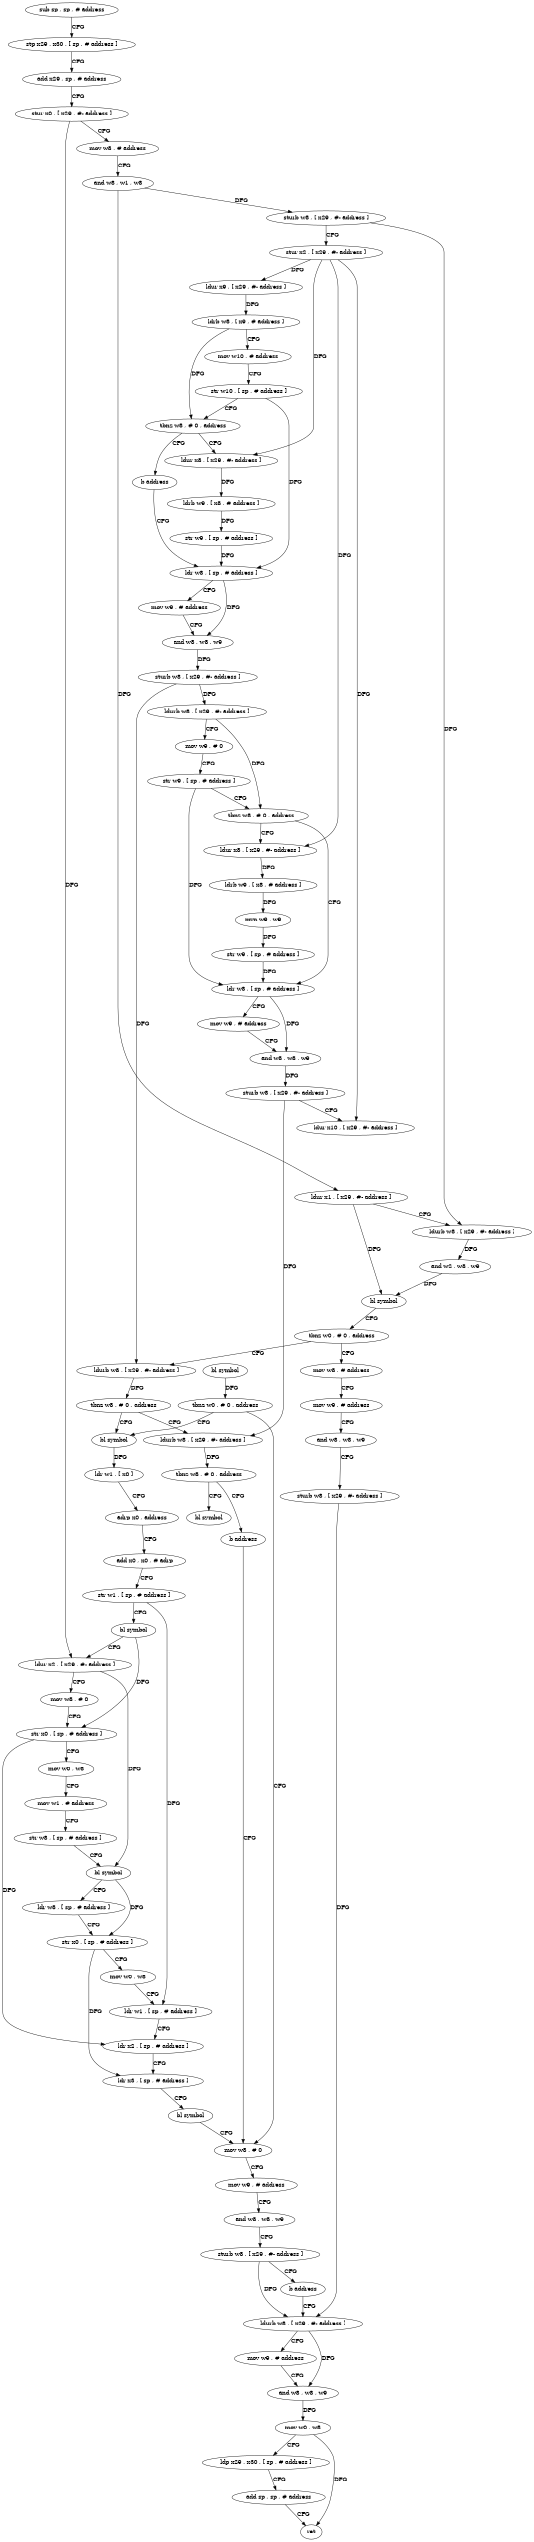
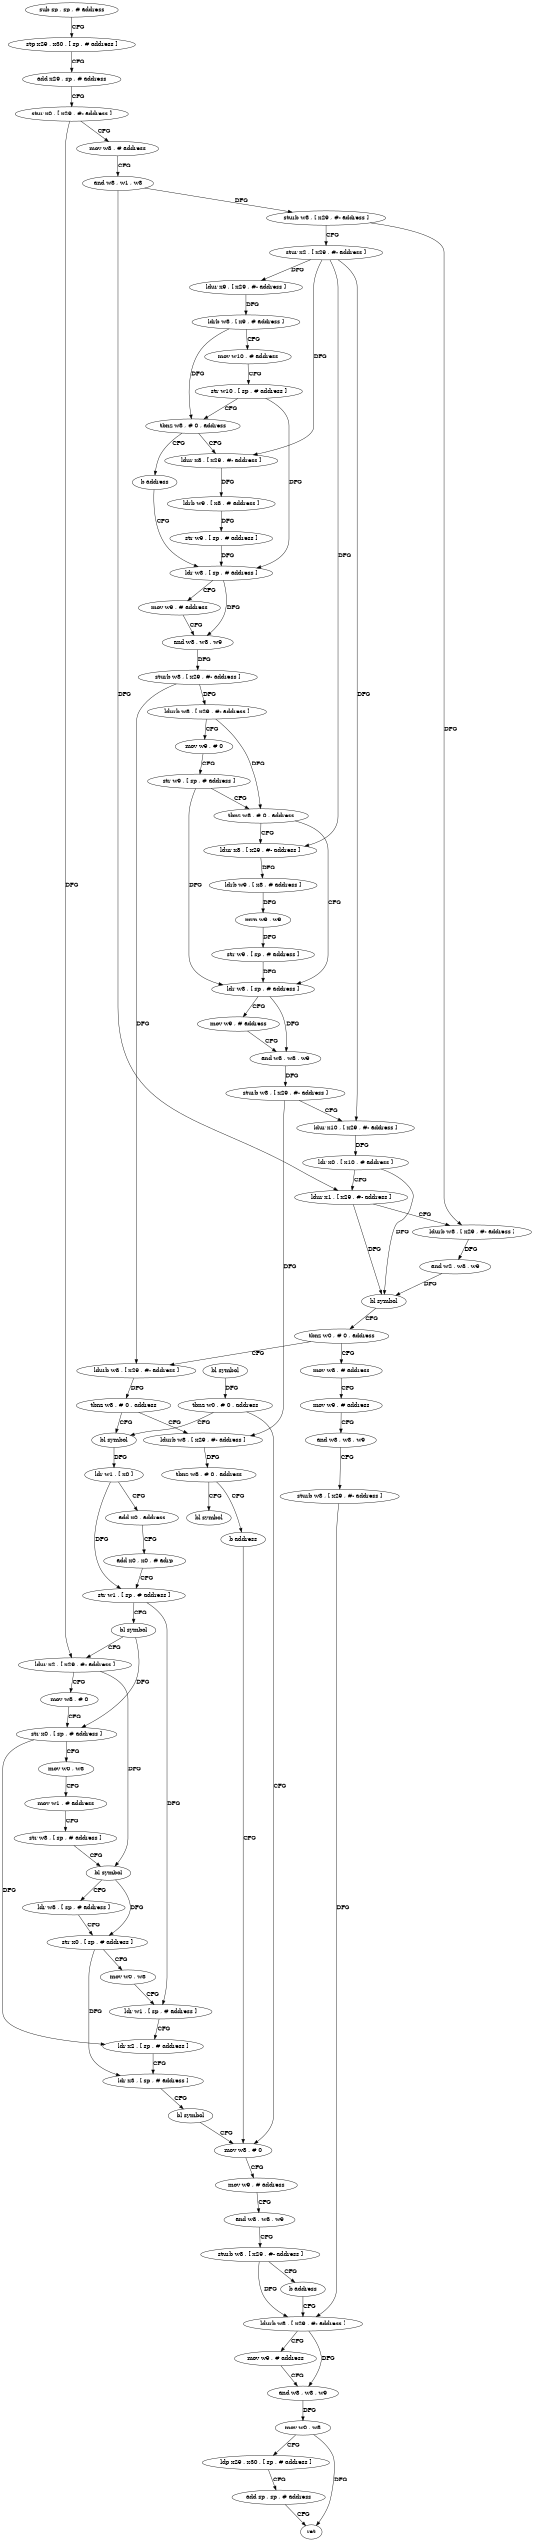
node "ldr x0 , [ x10 , # address ]": added
node "adrp x0 , address": label "adrp x0 , address" -> "add x0 , address"
edge "ldr w1 , [ x0 ]" -> "str w1 , [ sp , # address ]": added, label "DFG"
